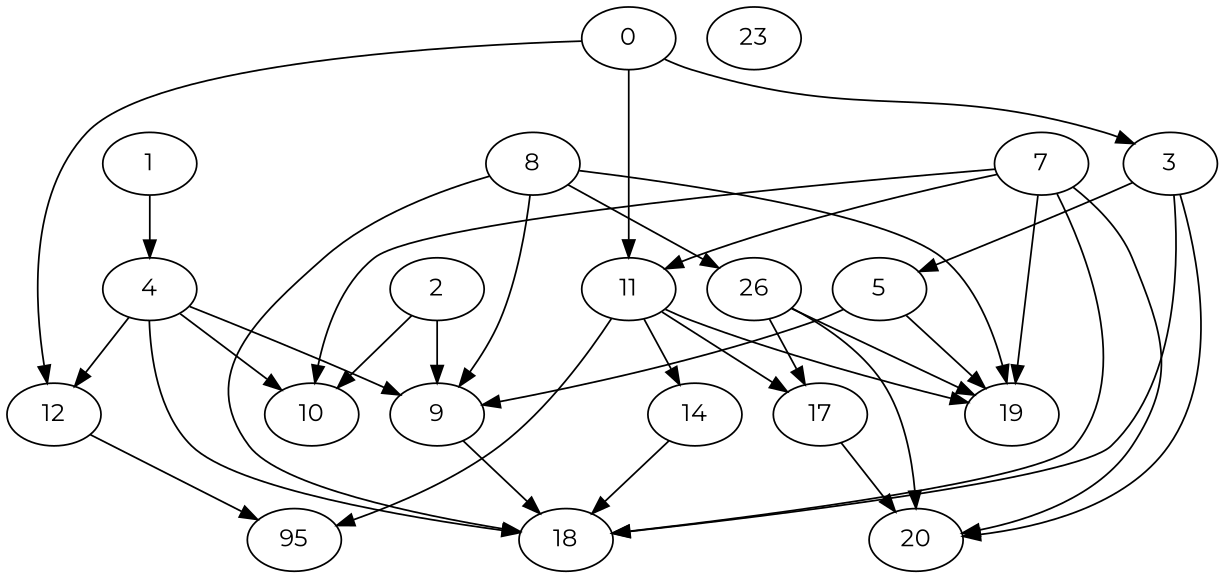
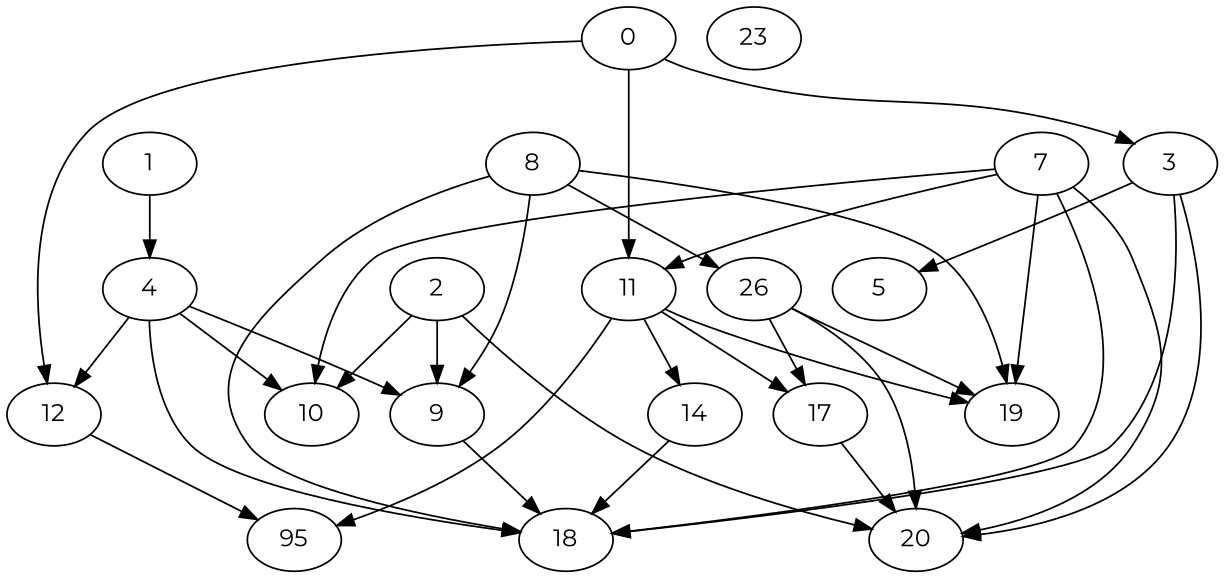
edge "5" -> "19": removed
edge "5" -> "9": removed
edge "2" -> "20": added
